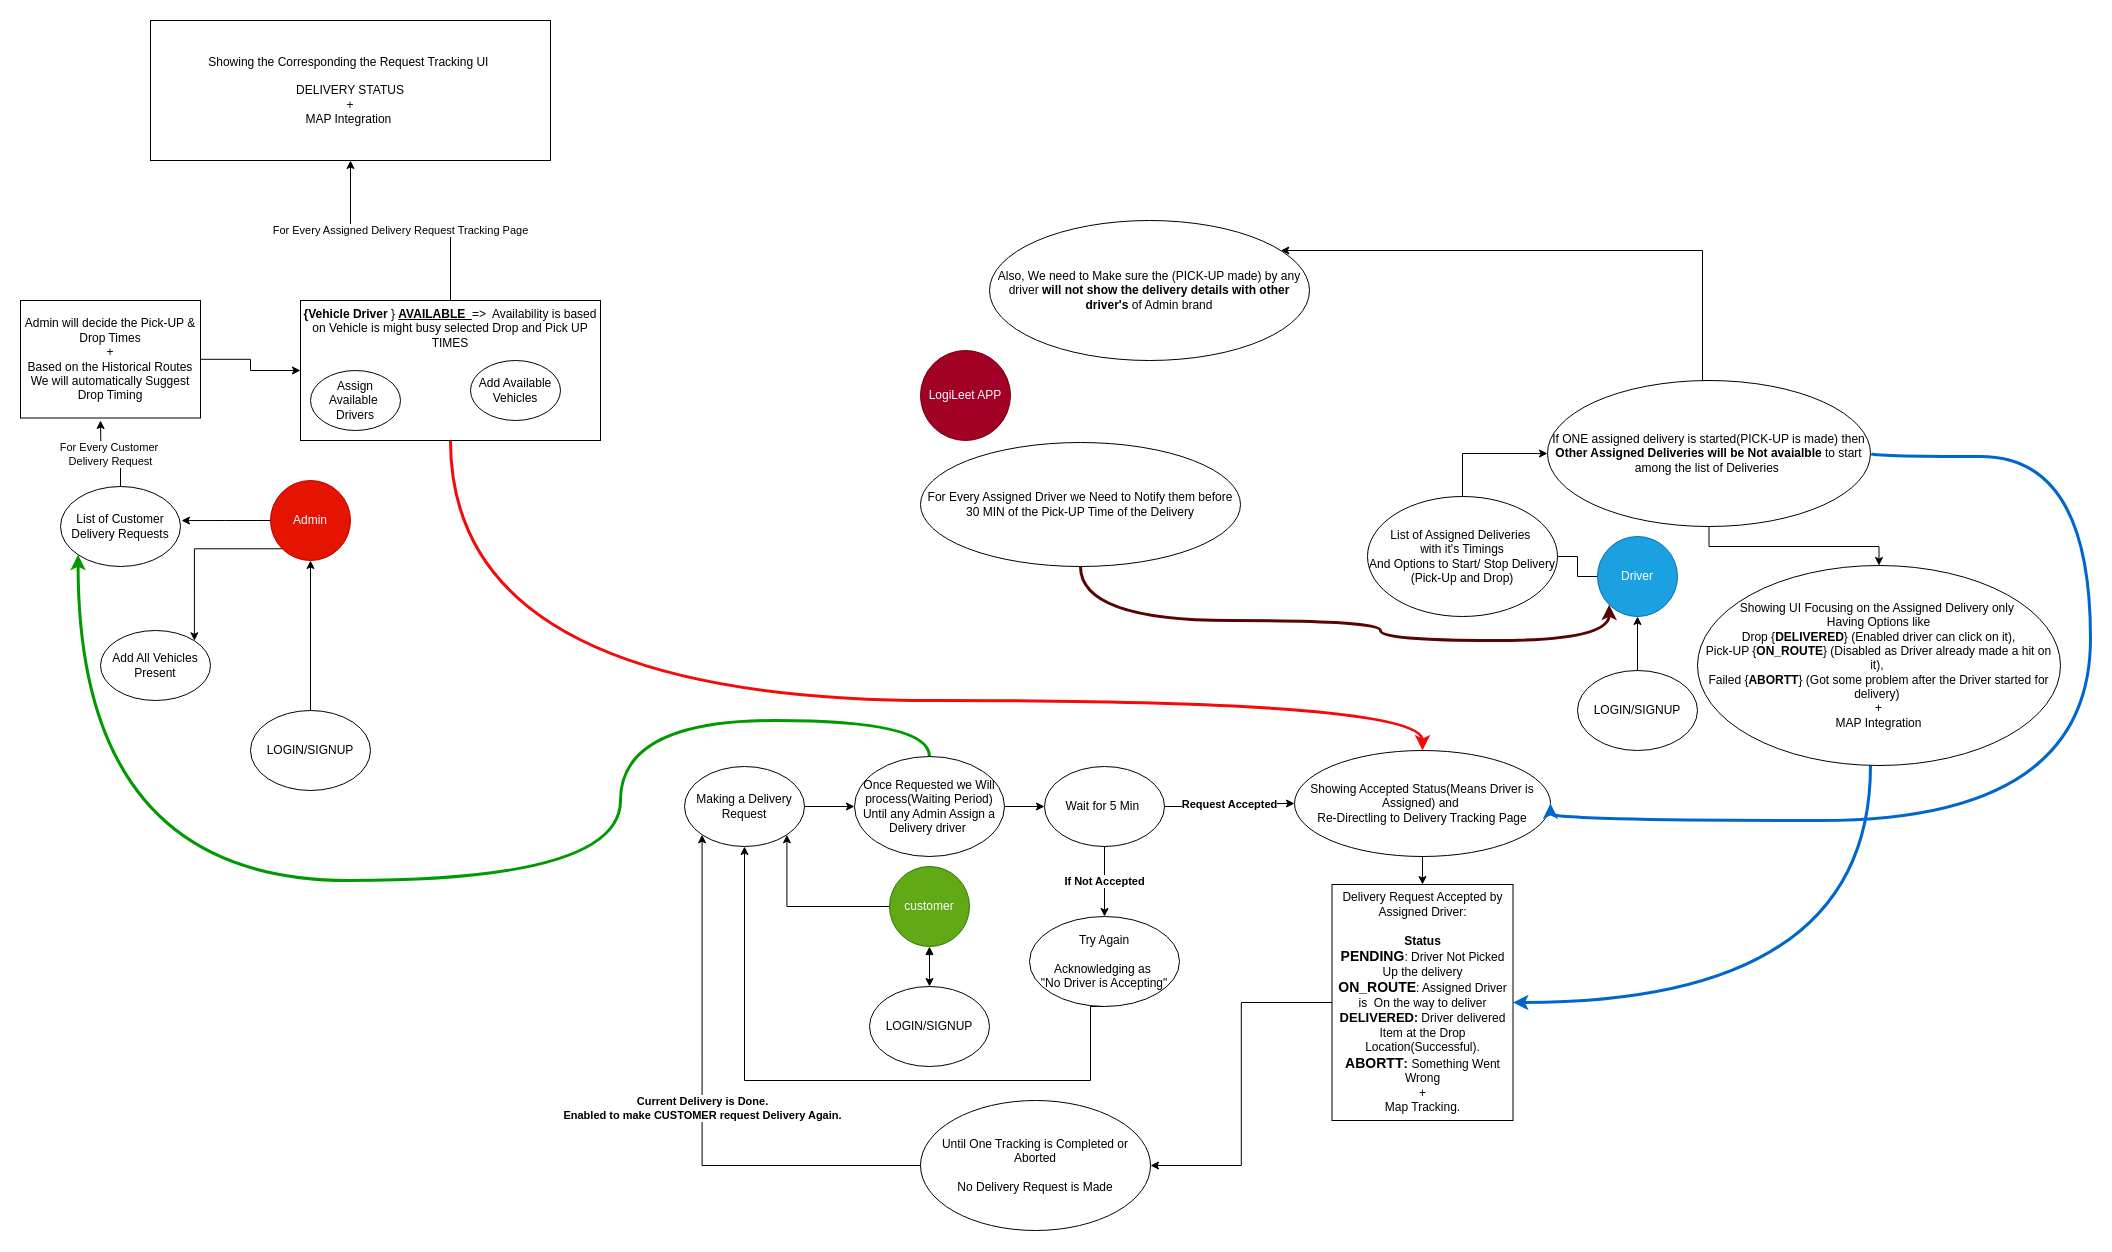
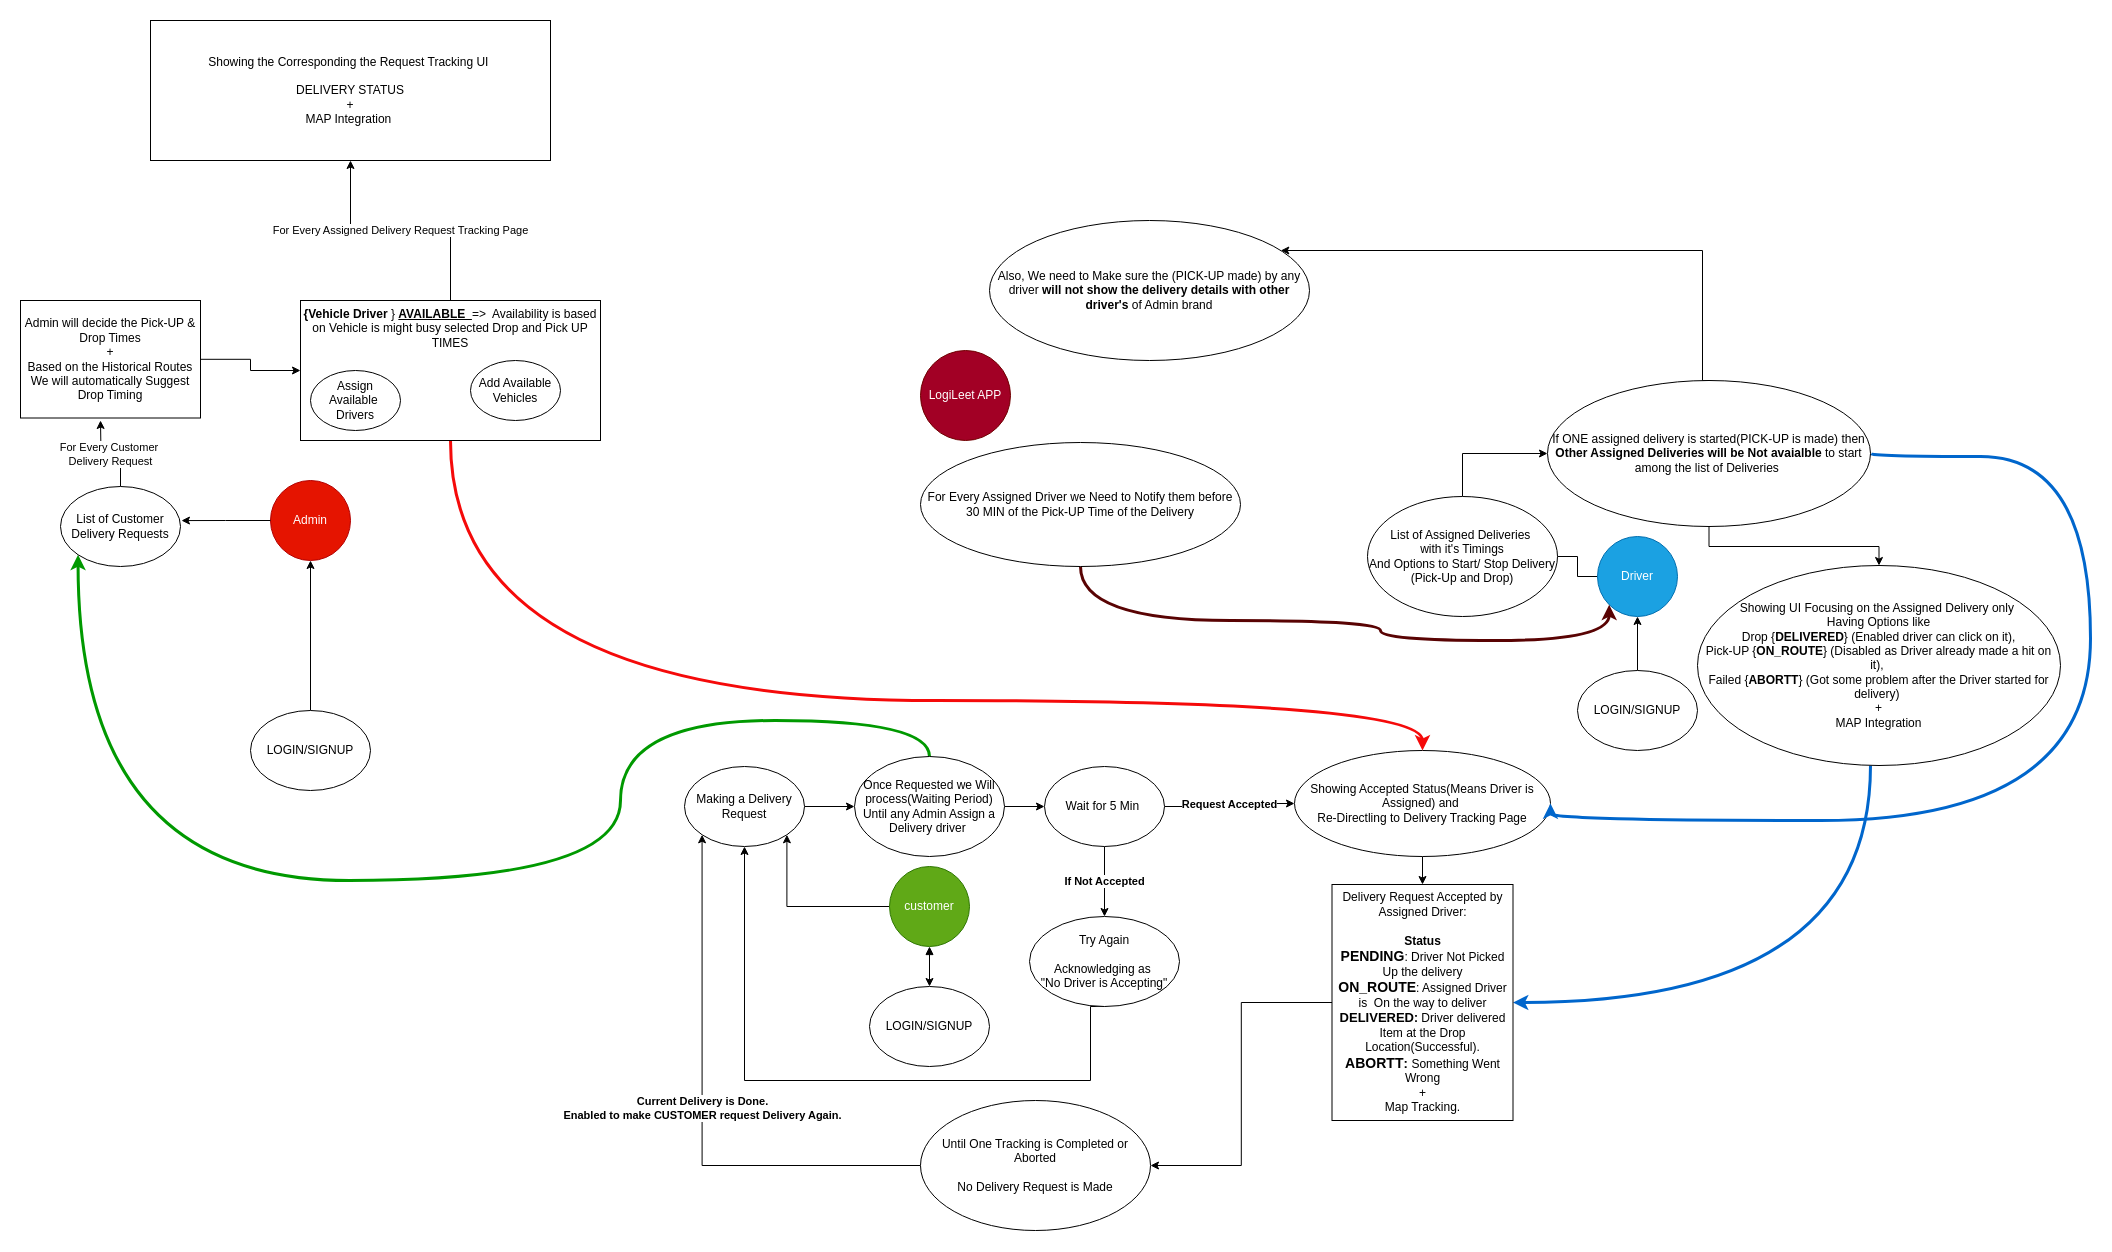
edge "Admin" -> "Add All Vehicles Present": removed
node "Add All Vehicles Present": removed
